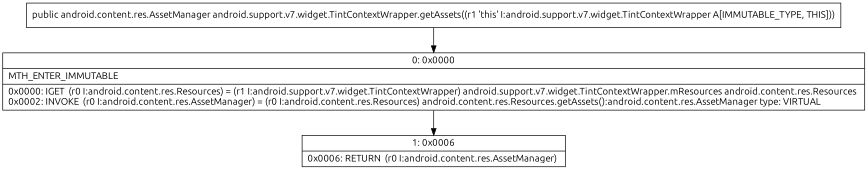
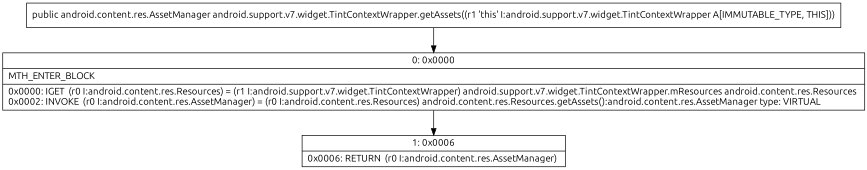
node "0: 0x0000": text "MTH_ENTER_IMMUTABLE" -> "MTH_ENTER_BLOCK"
